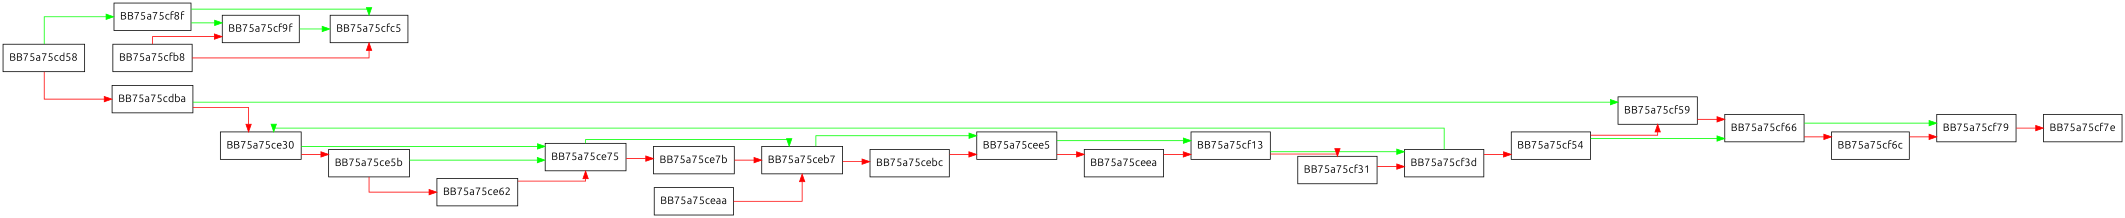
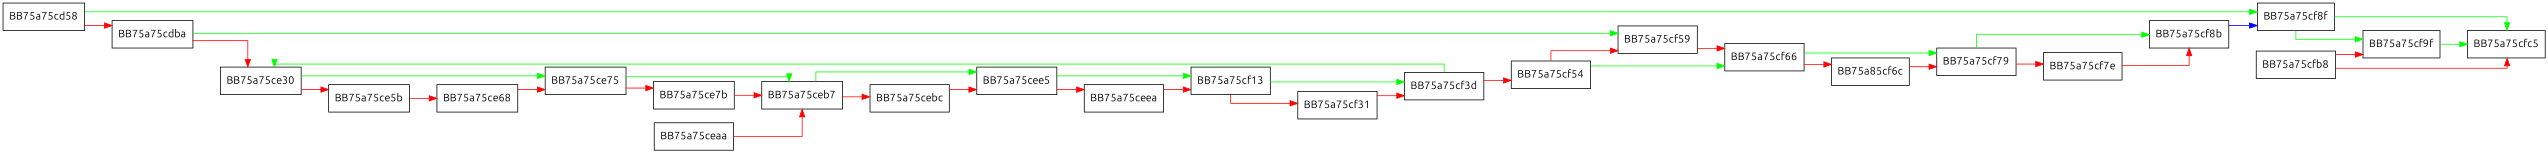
node "BB75a75cf8b": added
node "BB75a75cf6c": label "BB75a75cf6c" -> "BB75a85cf6c"
edge "BB75a75ce5b" -> "BB75a75ce75": removed
node "BB75a75ce62": label "BB75a75ce62" -> "BB75a75ce68"
